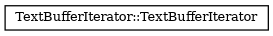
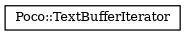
node "TextBufferIterator::TextBufferIterator": label "TextBufferIterator::TextBufferIterator" -> "Poco::TextBufferIterator"
